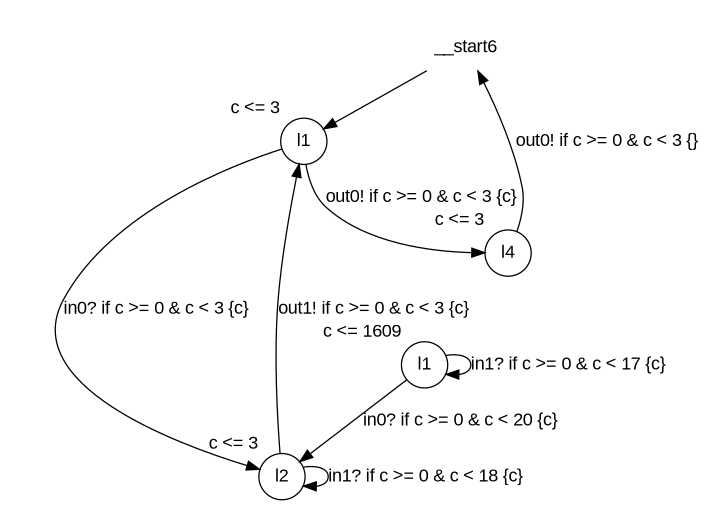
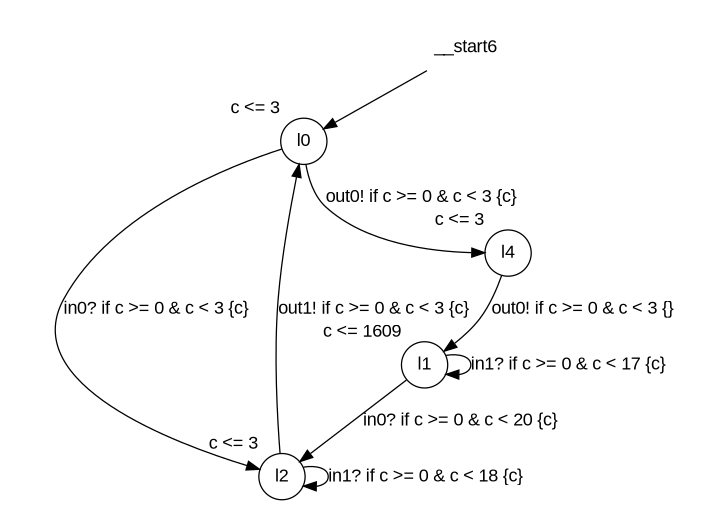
node "l1 c <= 3": label "l1 c <= 3" -> "l0 c <= 3"
edge "l4 c <= 3" -> "__start6": now "l4 c <= 3" -> "l1 c <= 1609"
